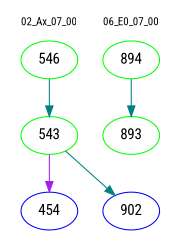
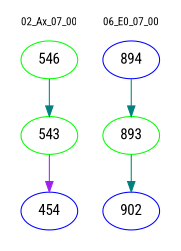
node "894": color green -> blue
edge "543" -> "902": now "893" -> "902"
